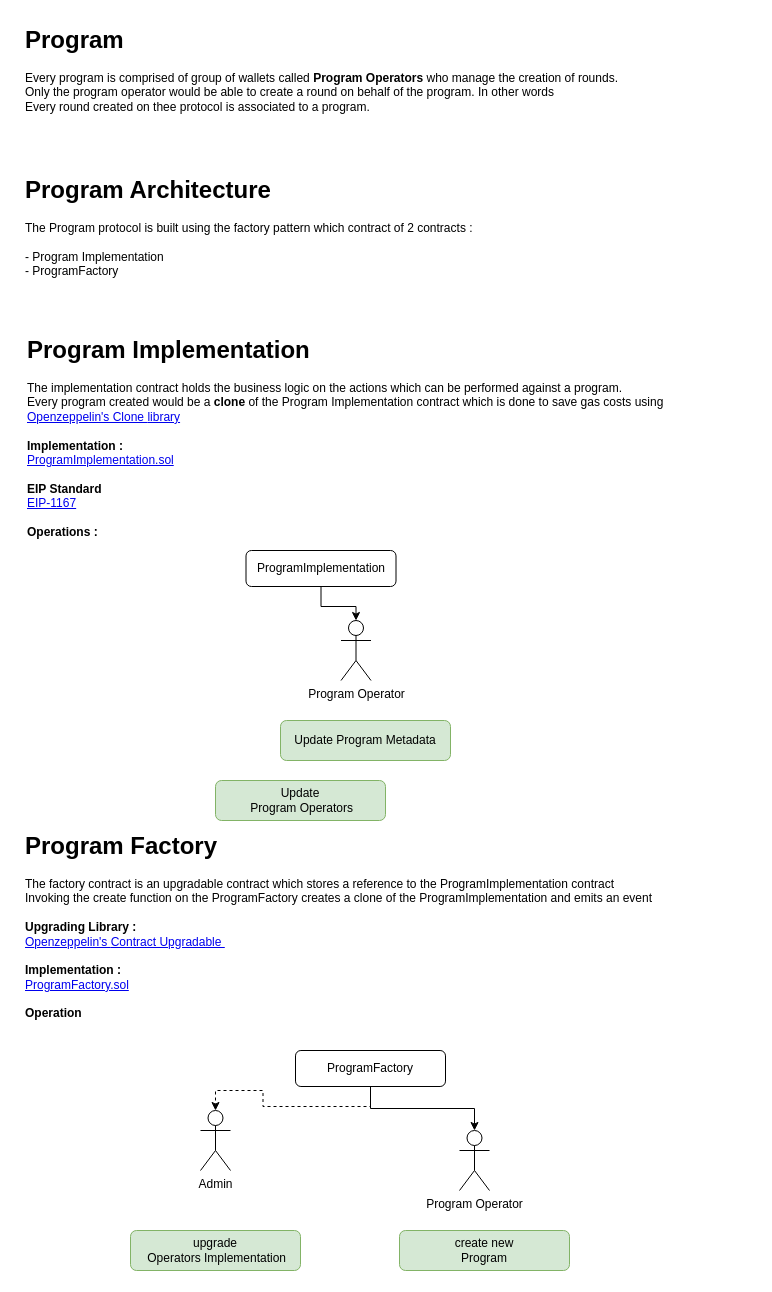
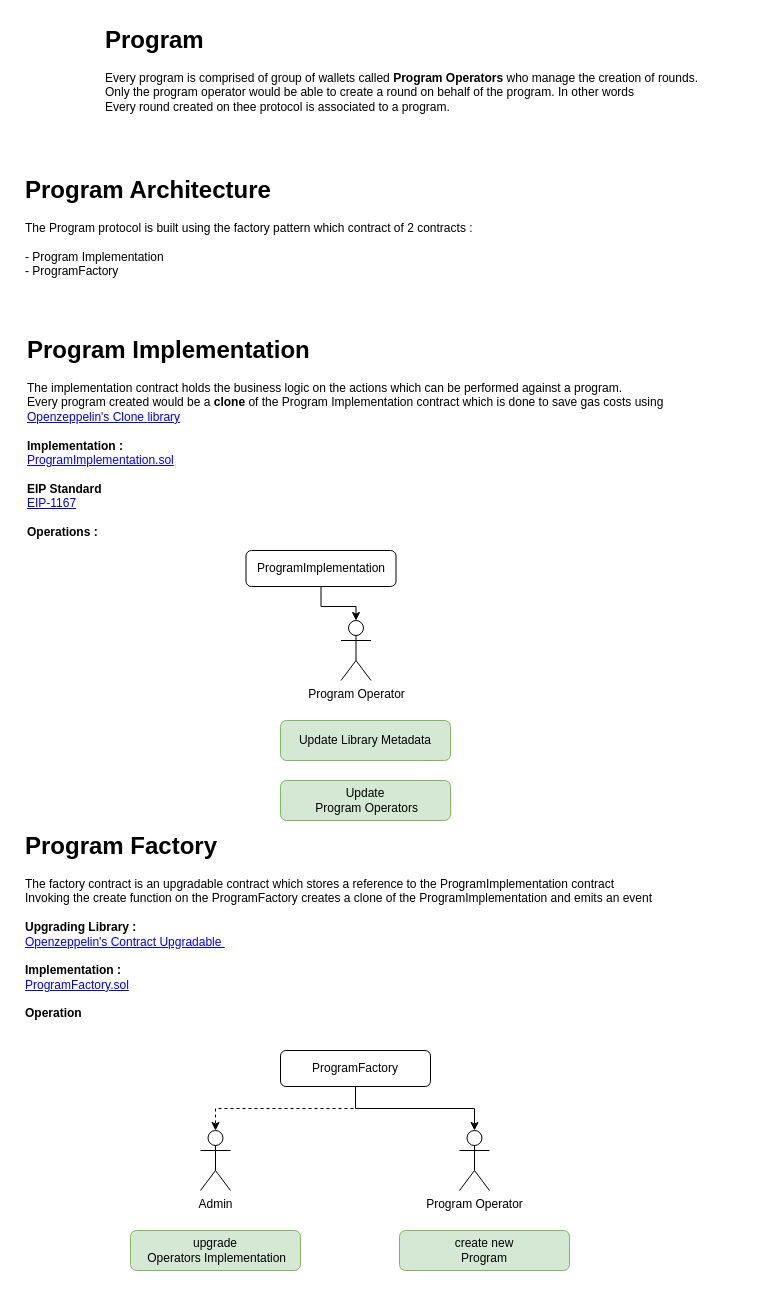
node "Program Every program is comprised of group of wallets called Program Operators who manage the creation of rounds. Only the program operator would be able to create a round on behalf of the program. In other words Every round created on thee protocol is associated to a program.": moved (351, 81) -> (431, 81)
node "Update Program Metadata": label "Update Program Metadata" -> "Update Library Metadata"
node "Update Program Operators": moved (301, 801) -> (366, 801)
node "ProgramFactory": moved (371, 1069) -> (356, 1069)
node "Admin": moved (216, 1141) -> (216, 1161)
